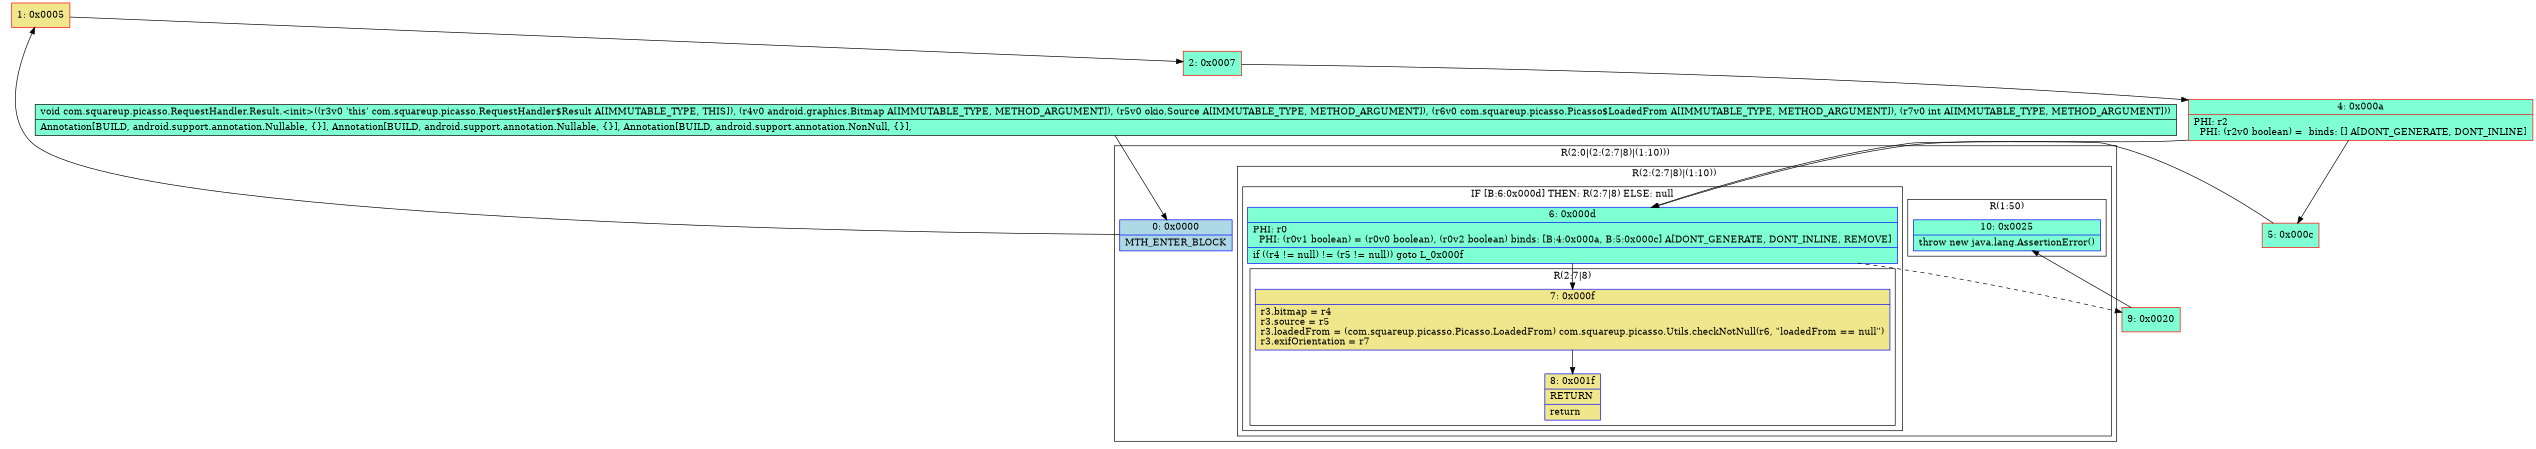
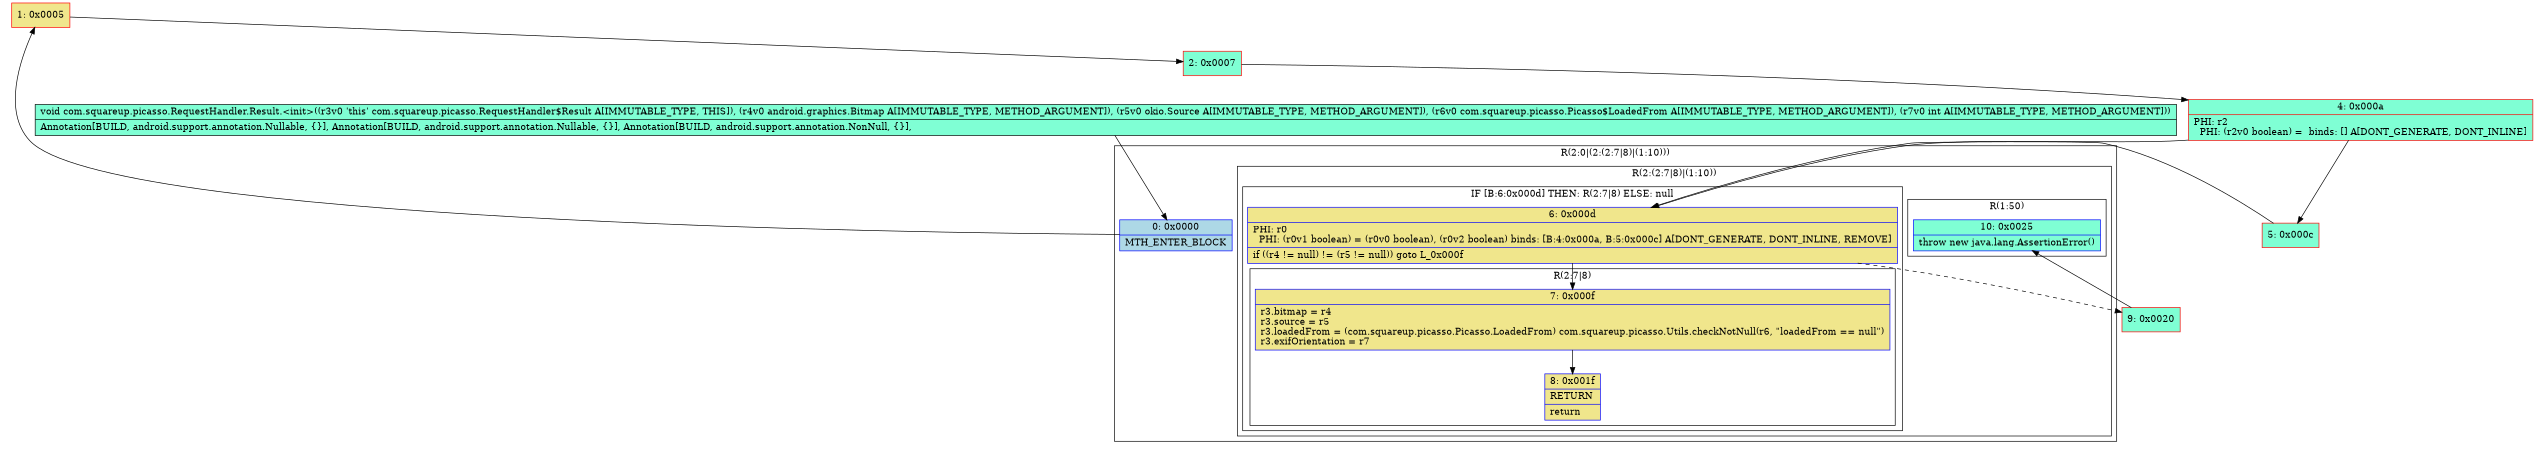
node "6: 0x000d": fillcolor aquamarine -> khaki
